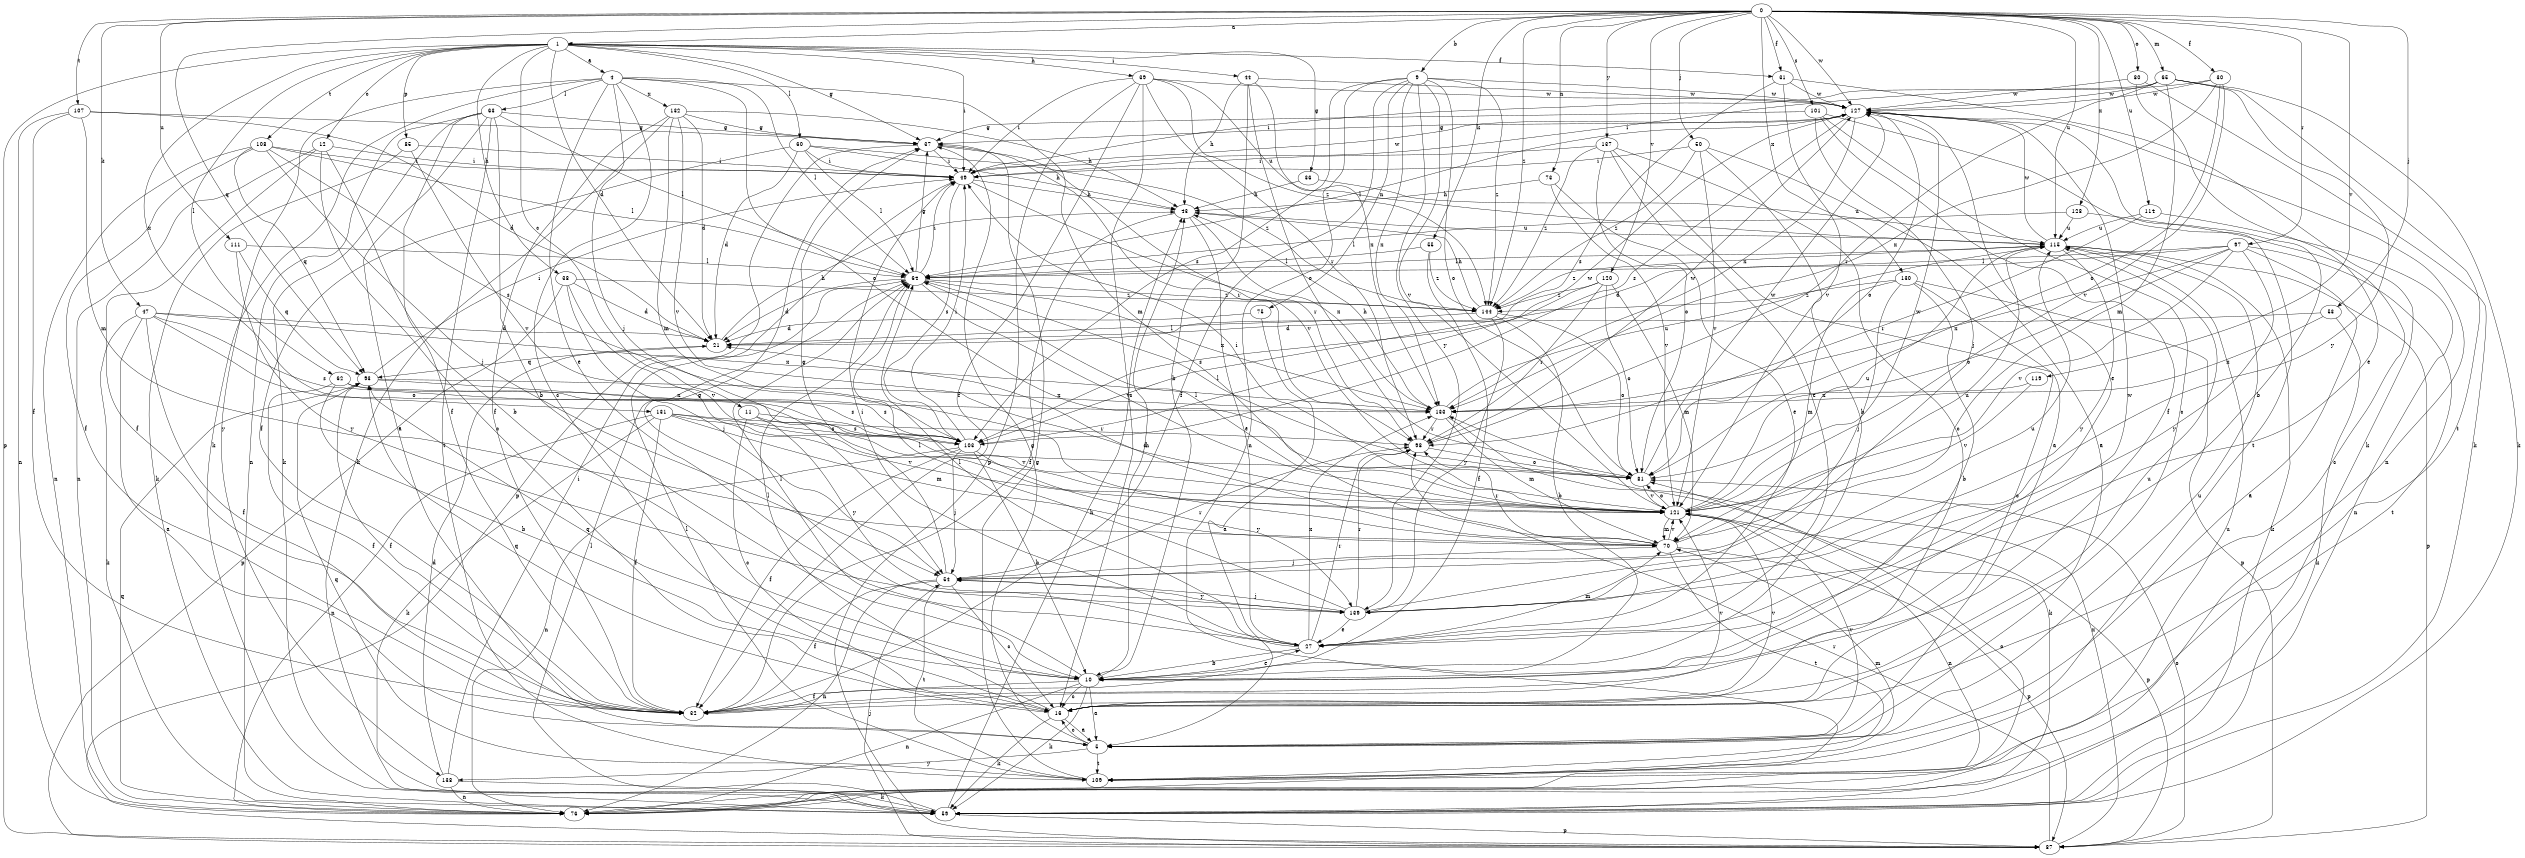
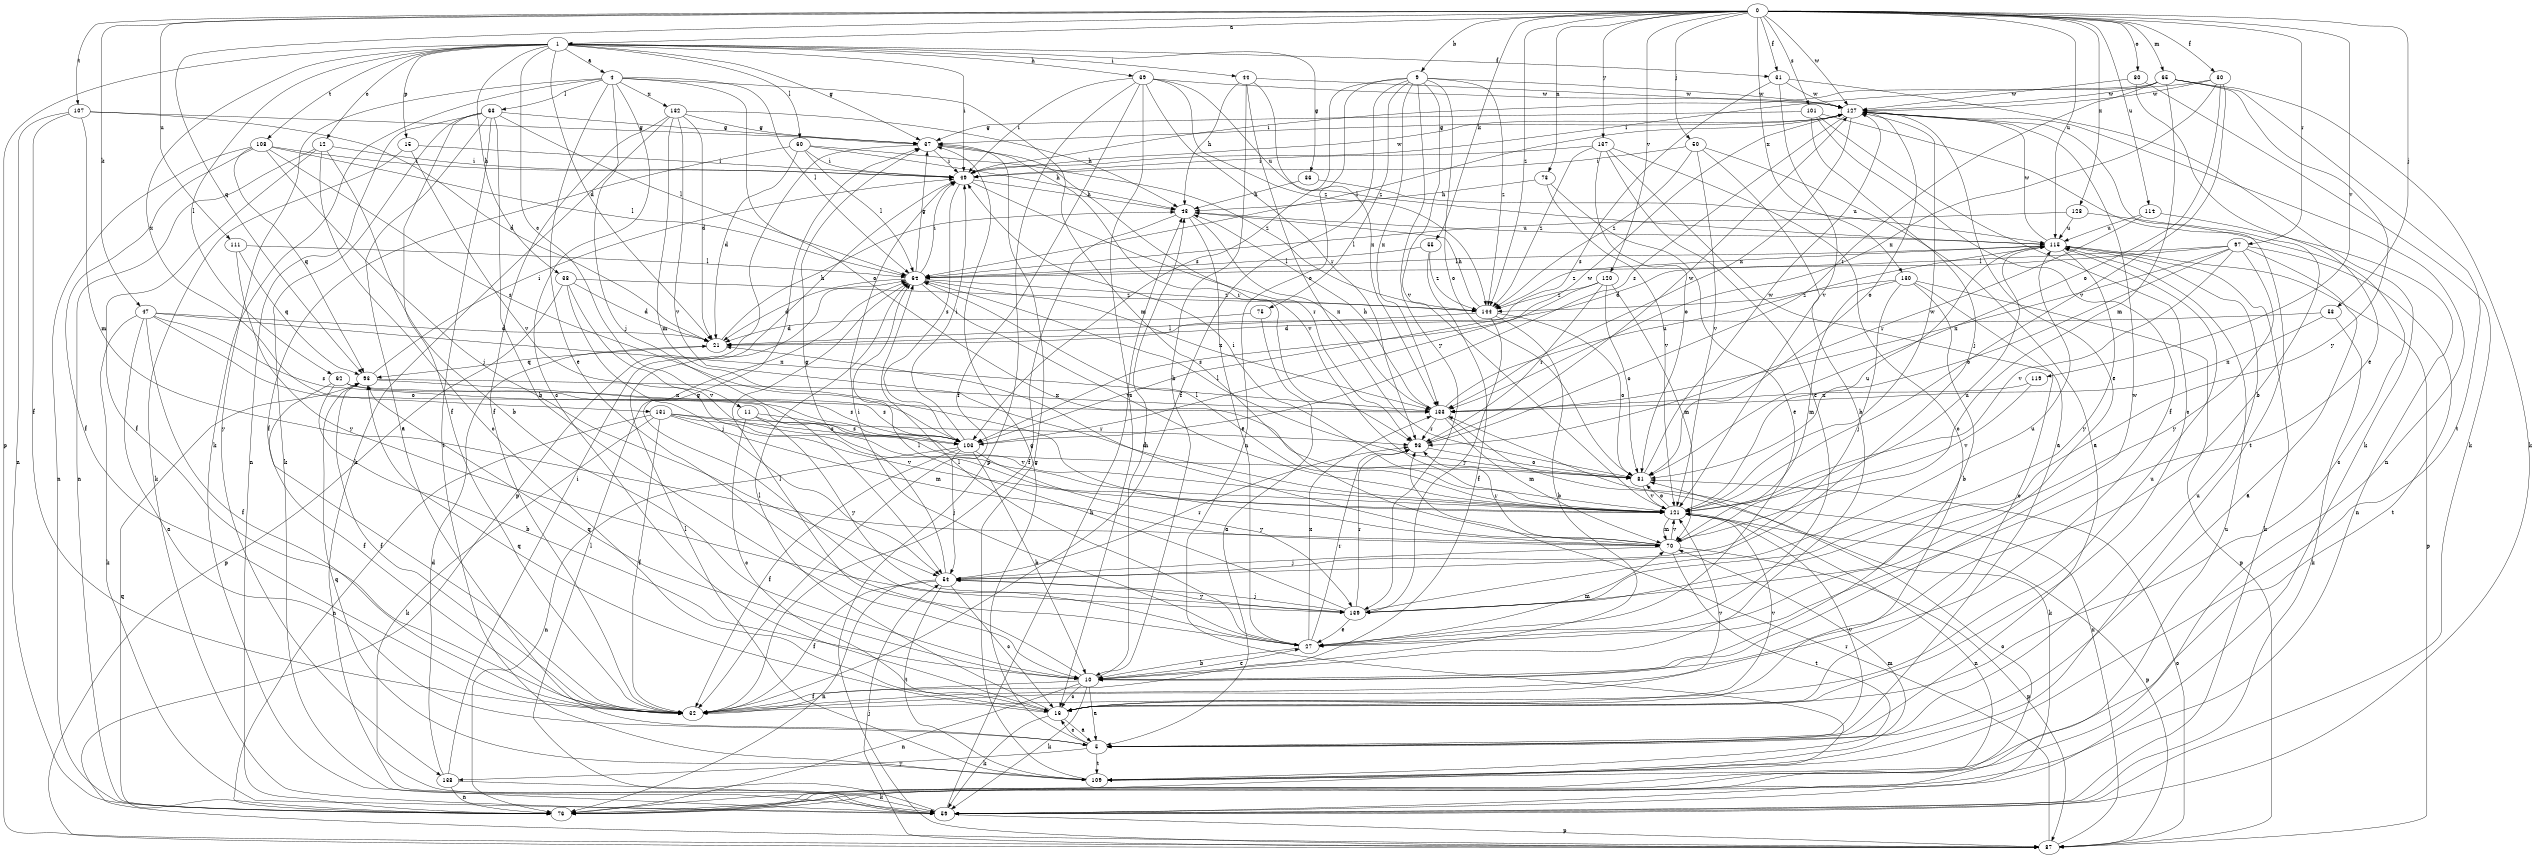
node "85": label "85" -> "15"
edge "9" -> "75": label "n" -> "z"
